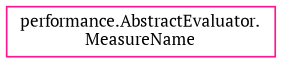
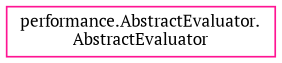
node "performance.AbstractEvaluator. MeasureName": label "performance.AbstractEvaluator. MeasureName" -> "performance.AbstractEvaluator. AbstractEvaluator"
